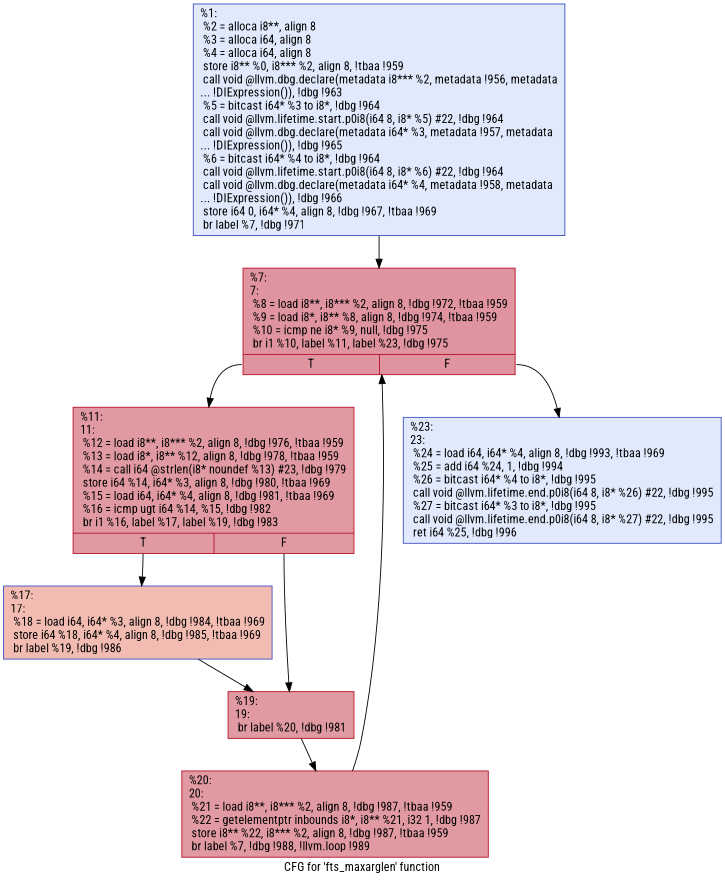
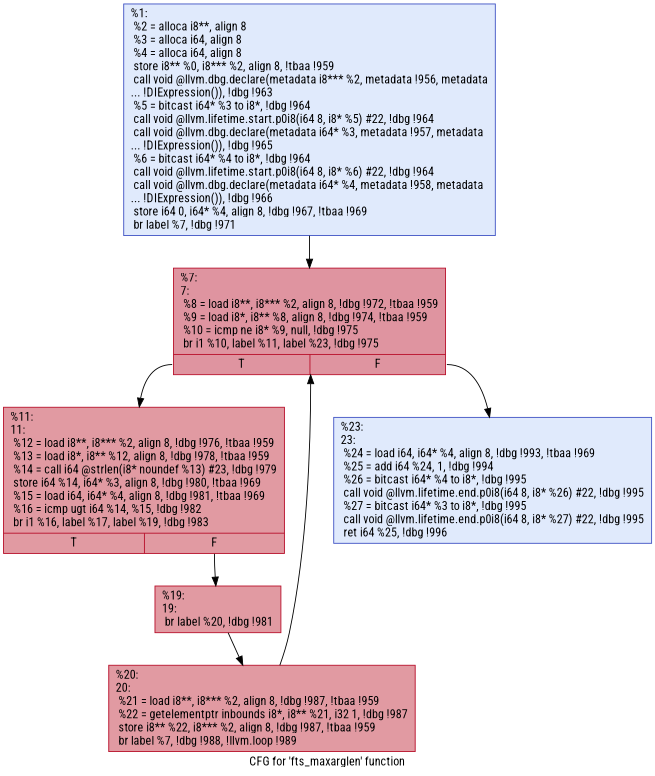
node "%17:": removed
